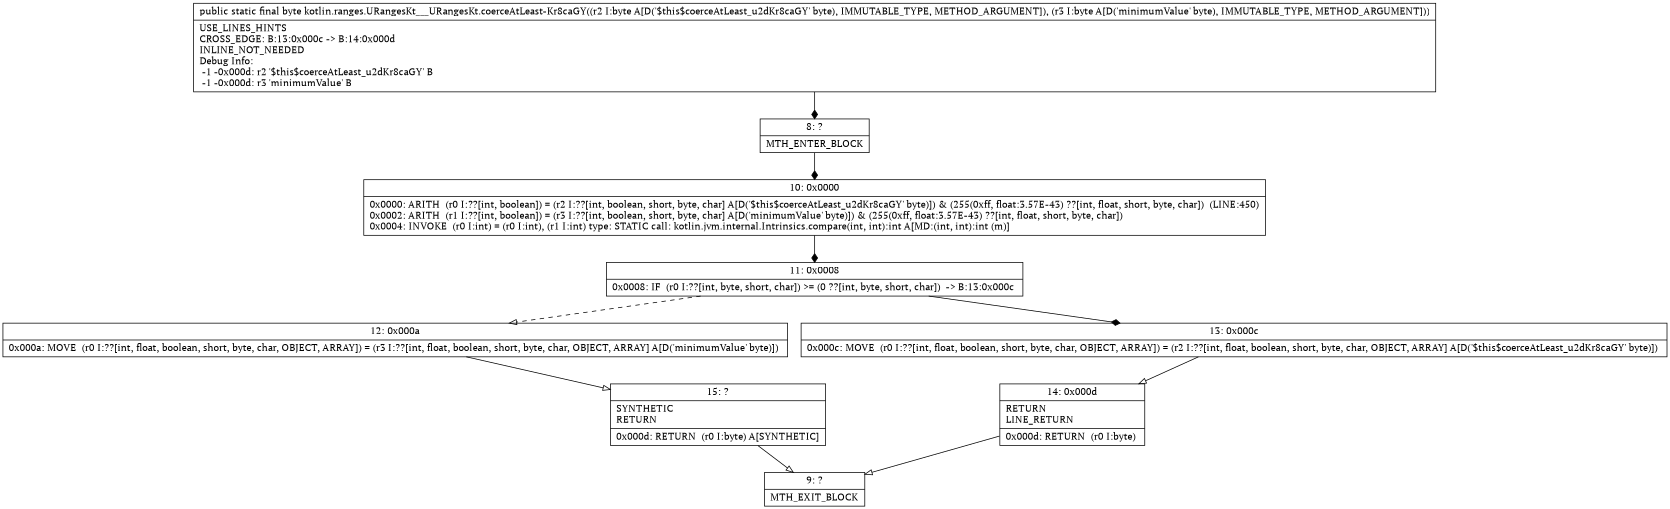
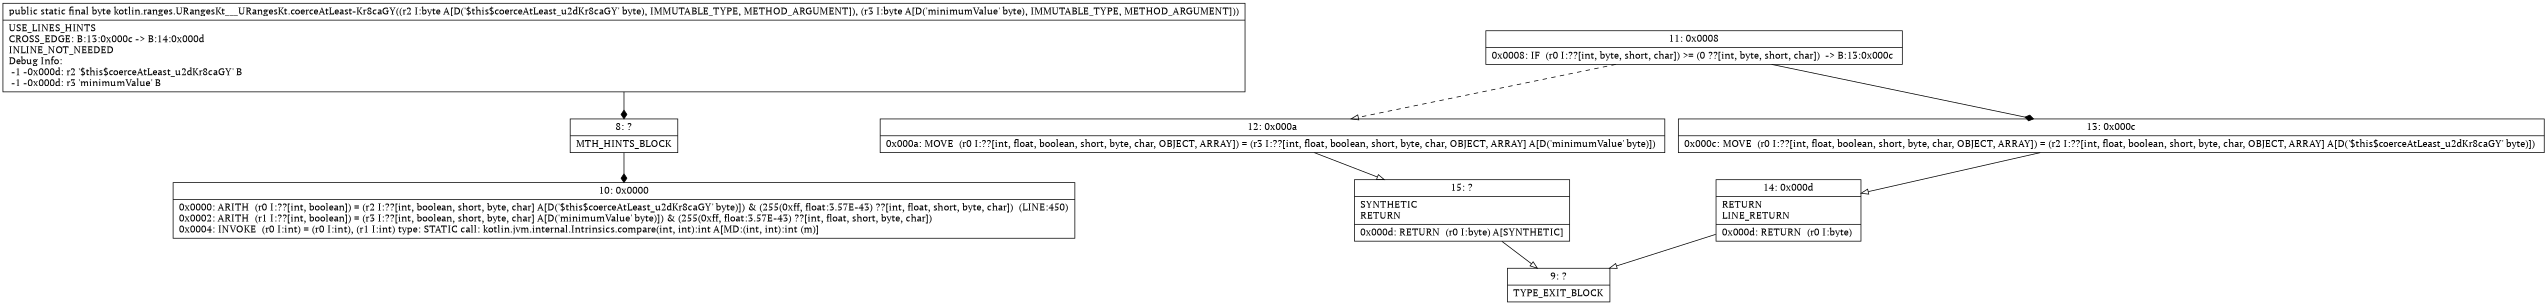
node "8: ?": text "MTH_ENTER_BLOCK" -> "MTH_HINTS_BLOCK"
edge "10: 0x0000" -> "11: 0x0008": removed
node "9: ?": text "MTH_EXIT_BLOCK" -> "TYPE_EXIT_BLOCK"
